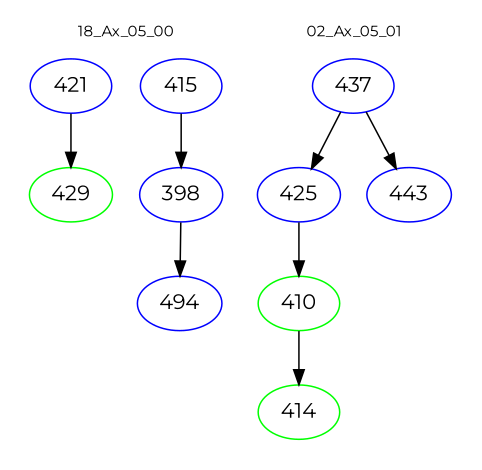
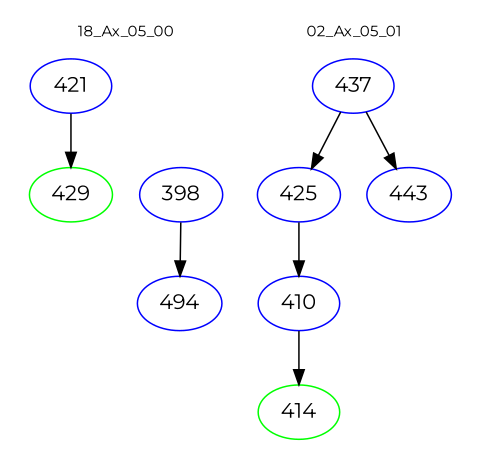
node "415": removed
node "410": color green -> blue
